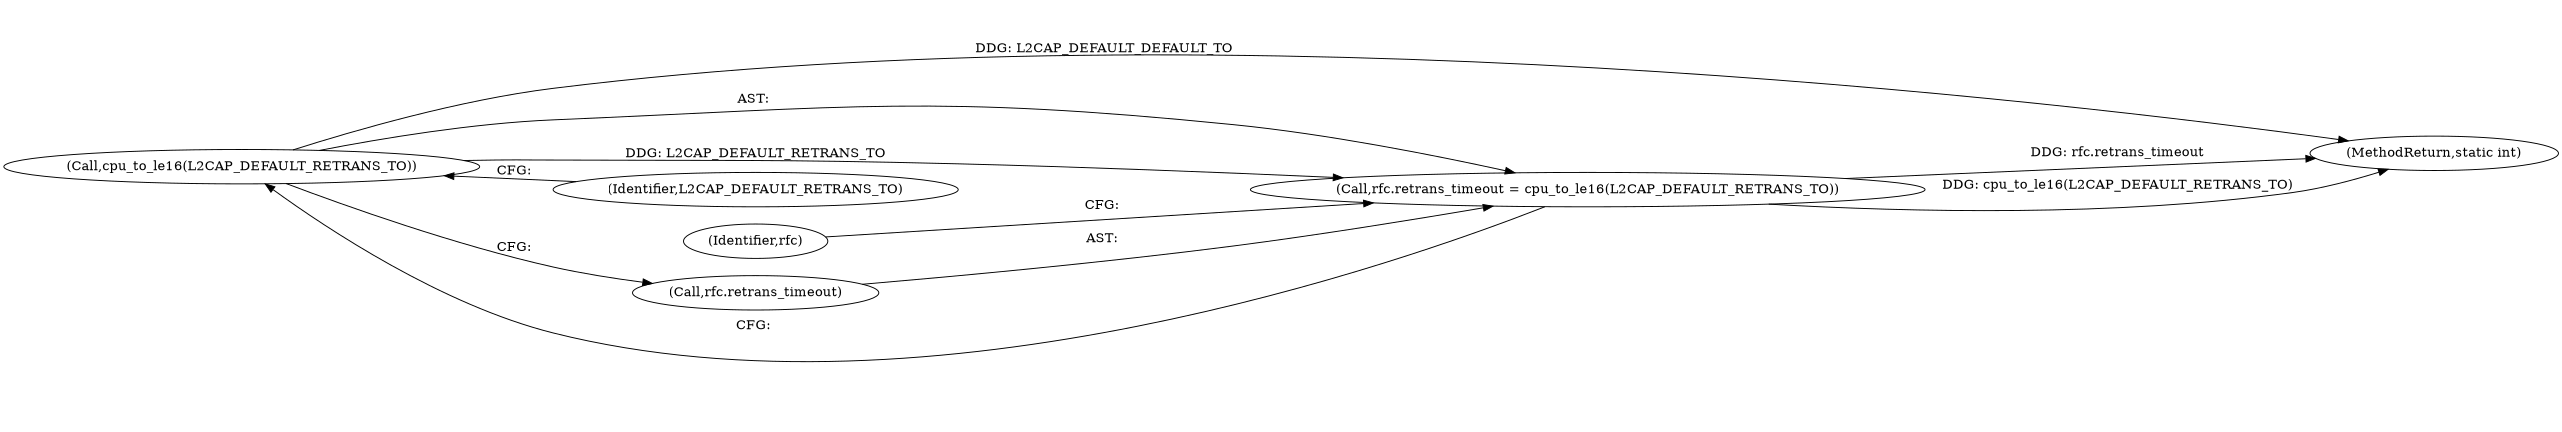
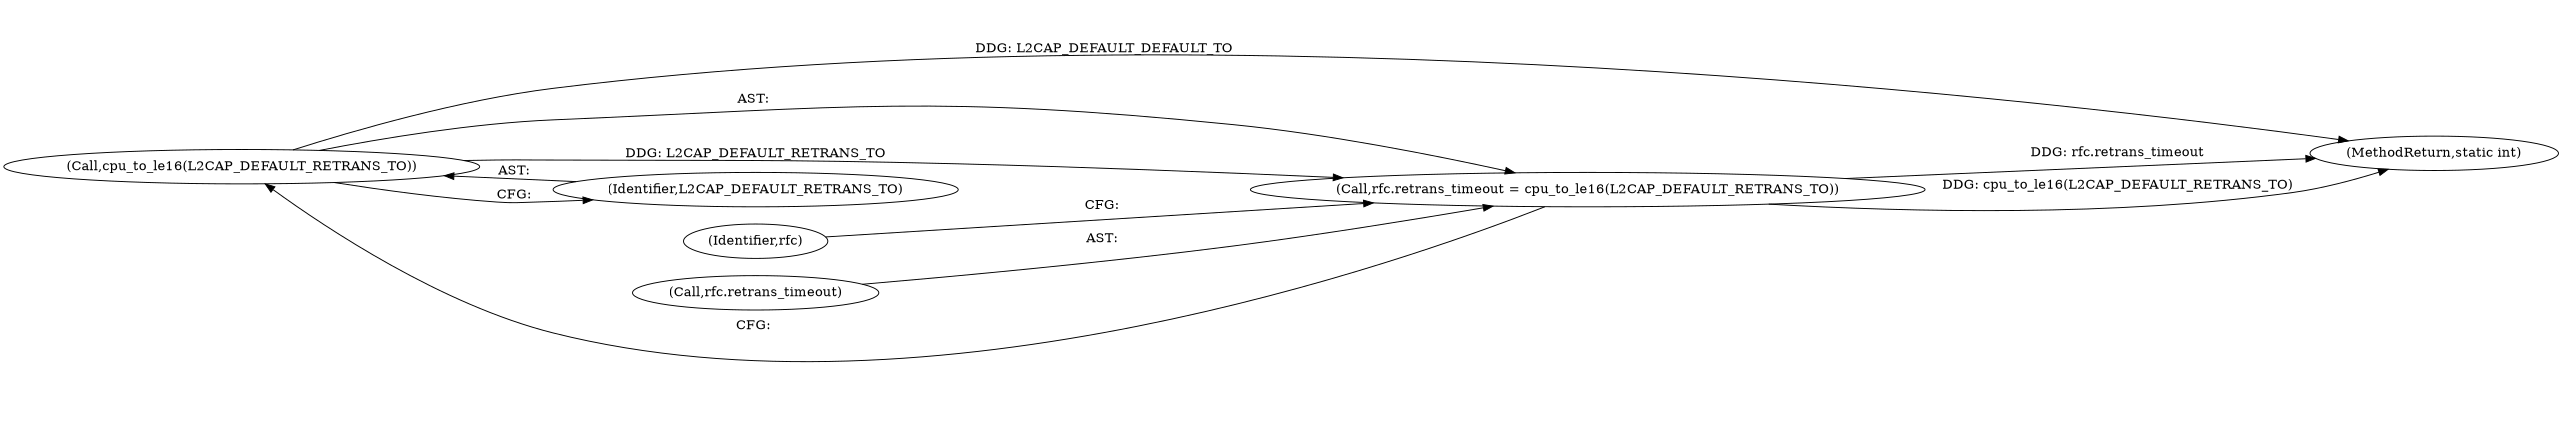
edge "(Identifier,L2CAP_DEFAULT_RETRANS_TO)" -> "(Call,cpu_to_le16(L2CAP_DEFAULT_RETRANS_TO))": label "CFG: " -> "AST: "
edge "(Call,cpu_to_le16(L2CAP_DEFAULT_RETRANS_TO))" -> "(Call,rfc.retrans_timeout)": now "(Call,cpu_to_le16(L2CAP_DEFAULT_RETRANS_TO))" -> "(Identifier,L2CAP_DEFAULT_RETRANS_TO)"
